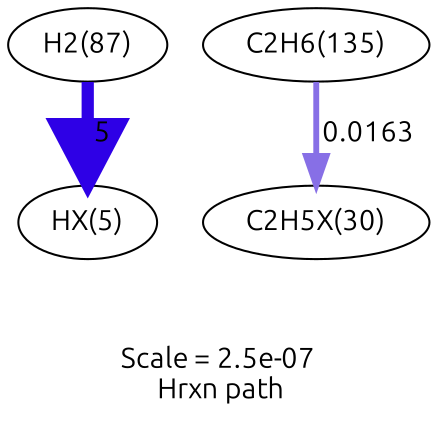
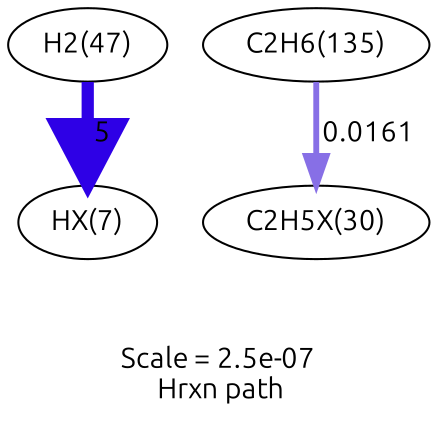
node "H2(87)": label "H2(87)" -> "H2(47)"
edge "C2H6(135)" -> "C2H5X(30)": label " 0.0163" -> " 0.0161"
node "HX(5)": label "HX(5)" -> "HX(7)"
